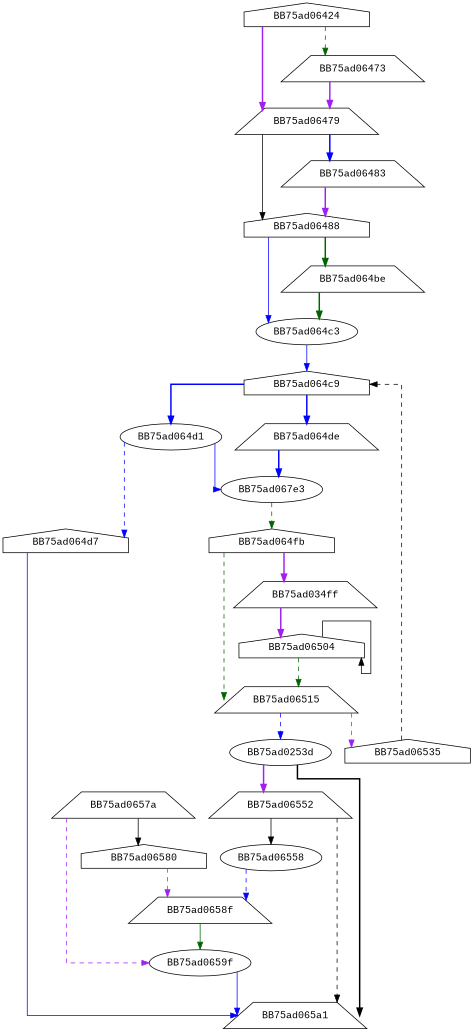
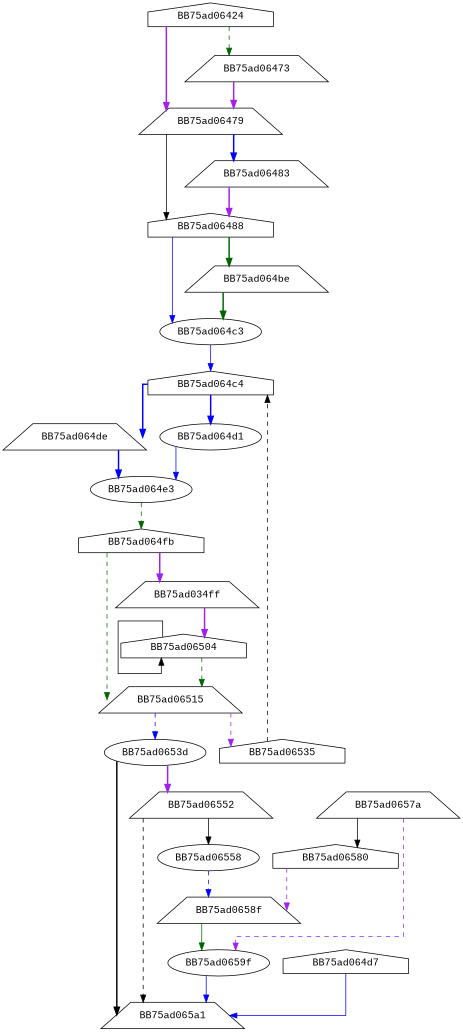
node "BB75ad064c9": label "BB75ad064c9" -> "BB75ad064c4"
edge "BB75ad064d1" -> "BB75ad064d7": removed
node "BB75ad067e3": label "BB75ad067e3" -> "BB75ad064e3"
node "BB75ad0253d": label "BB75ad0253d" -> "BB75ad0653d"
